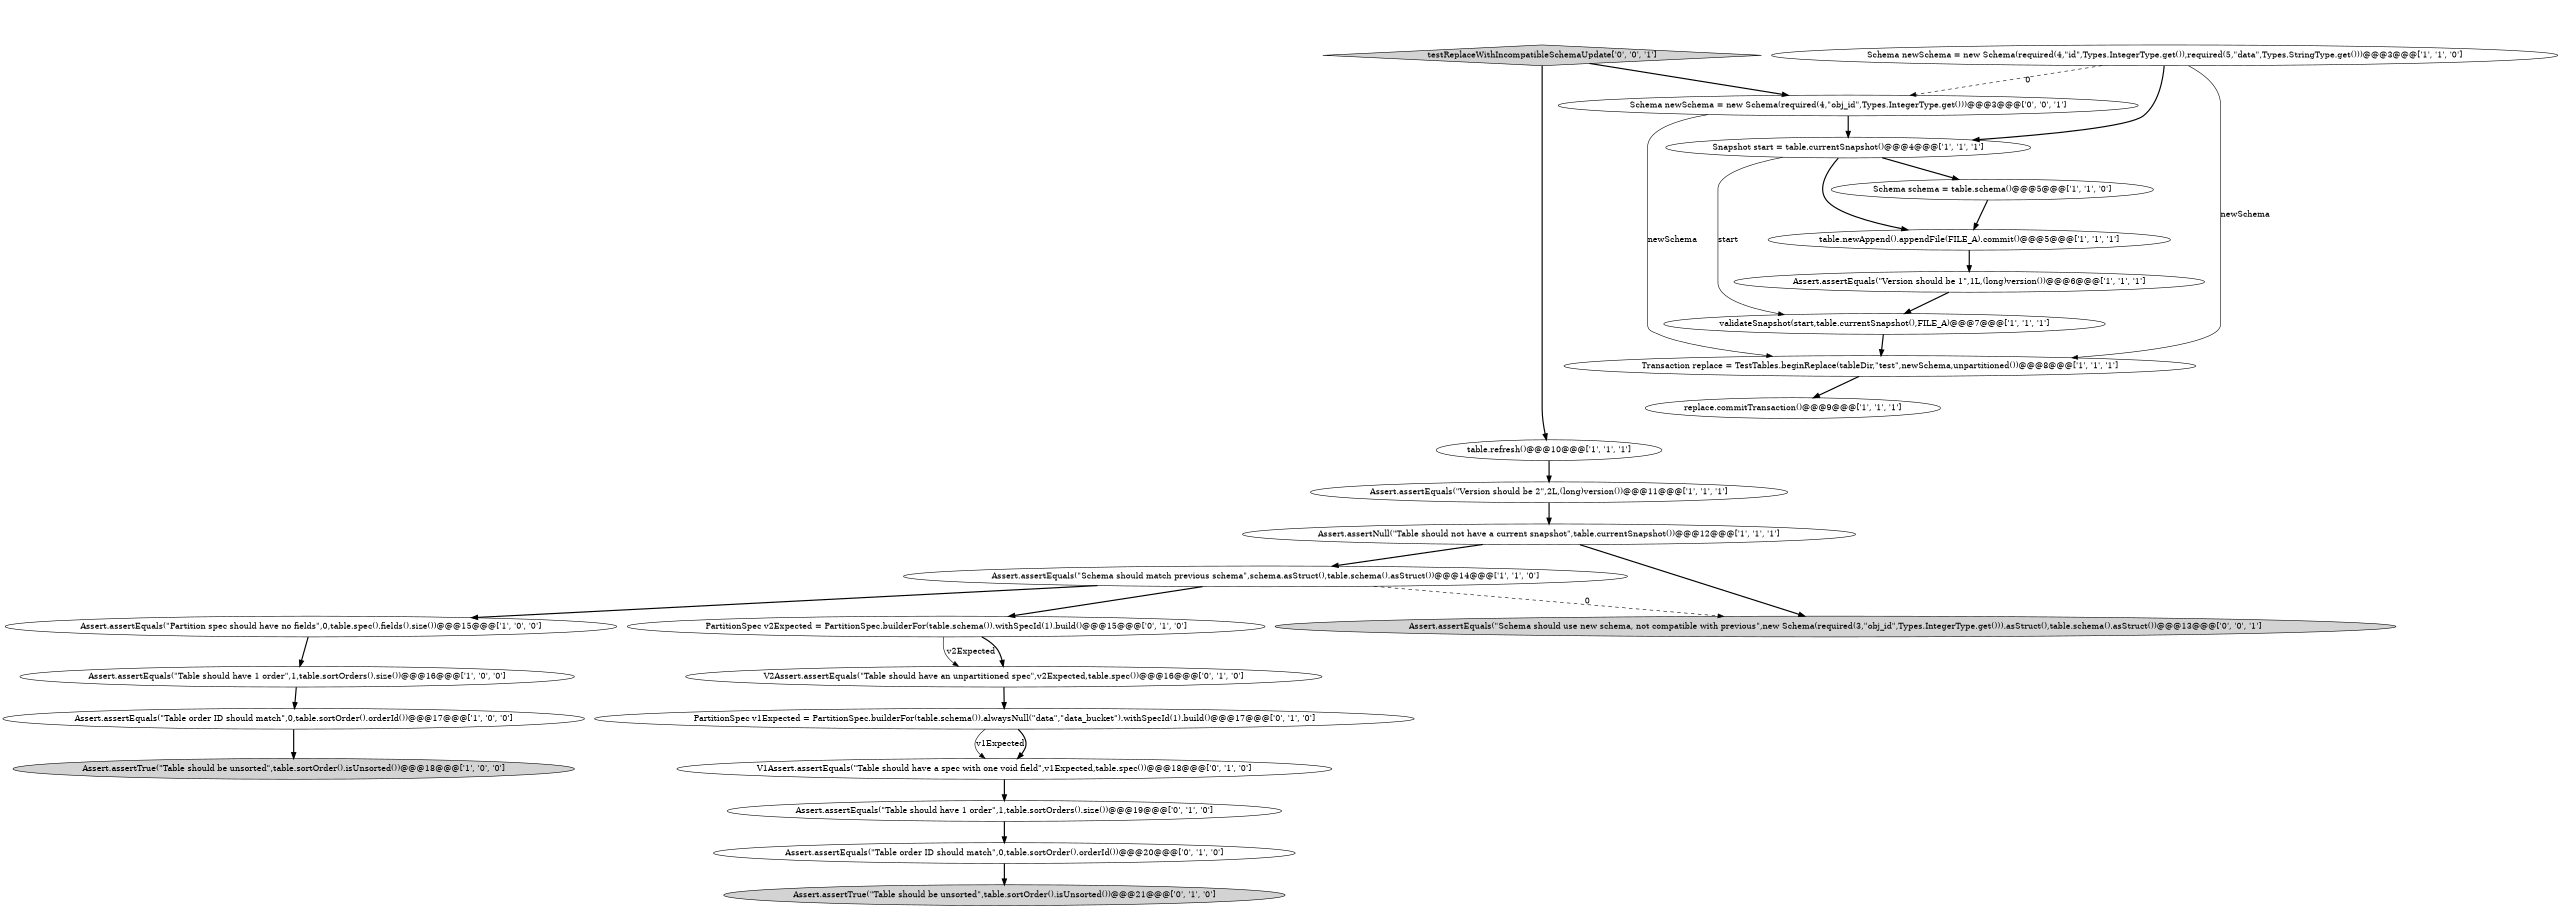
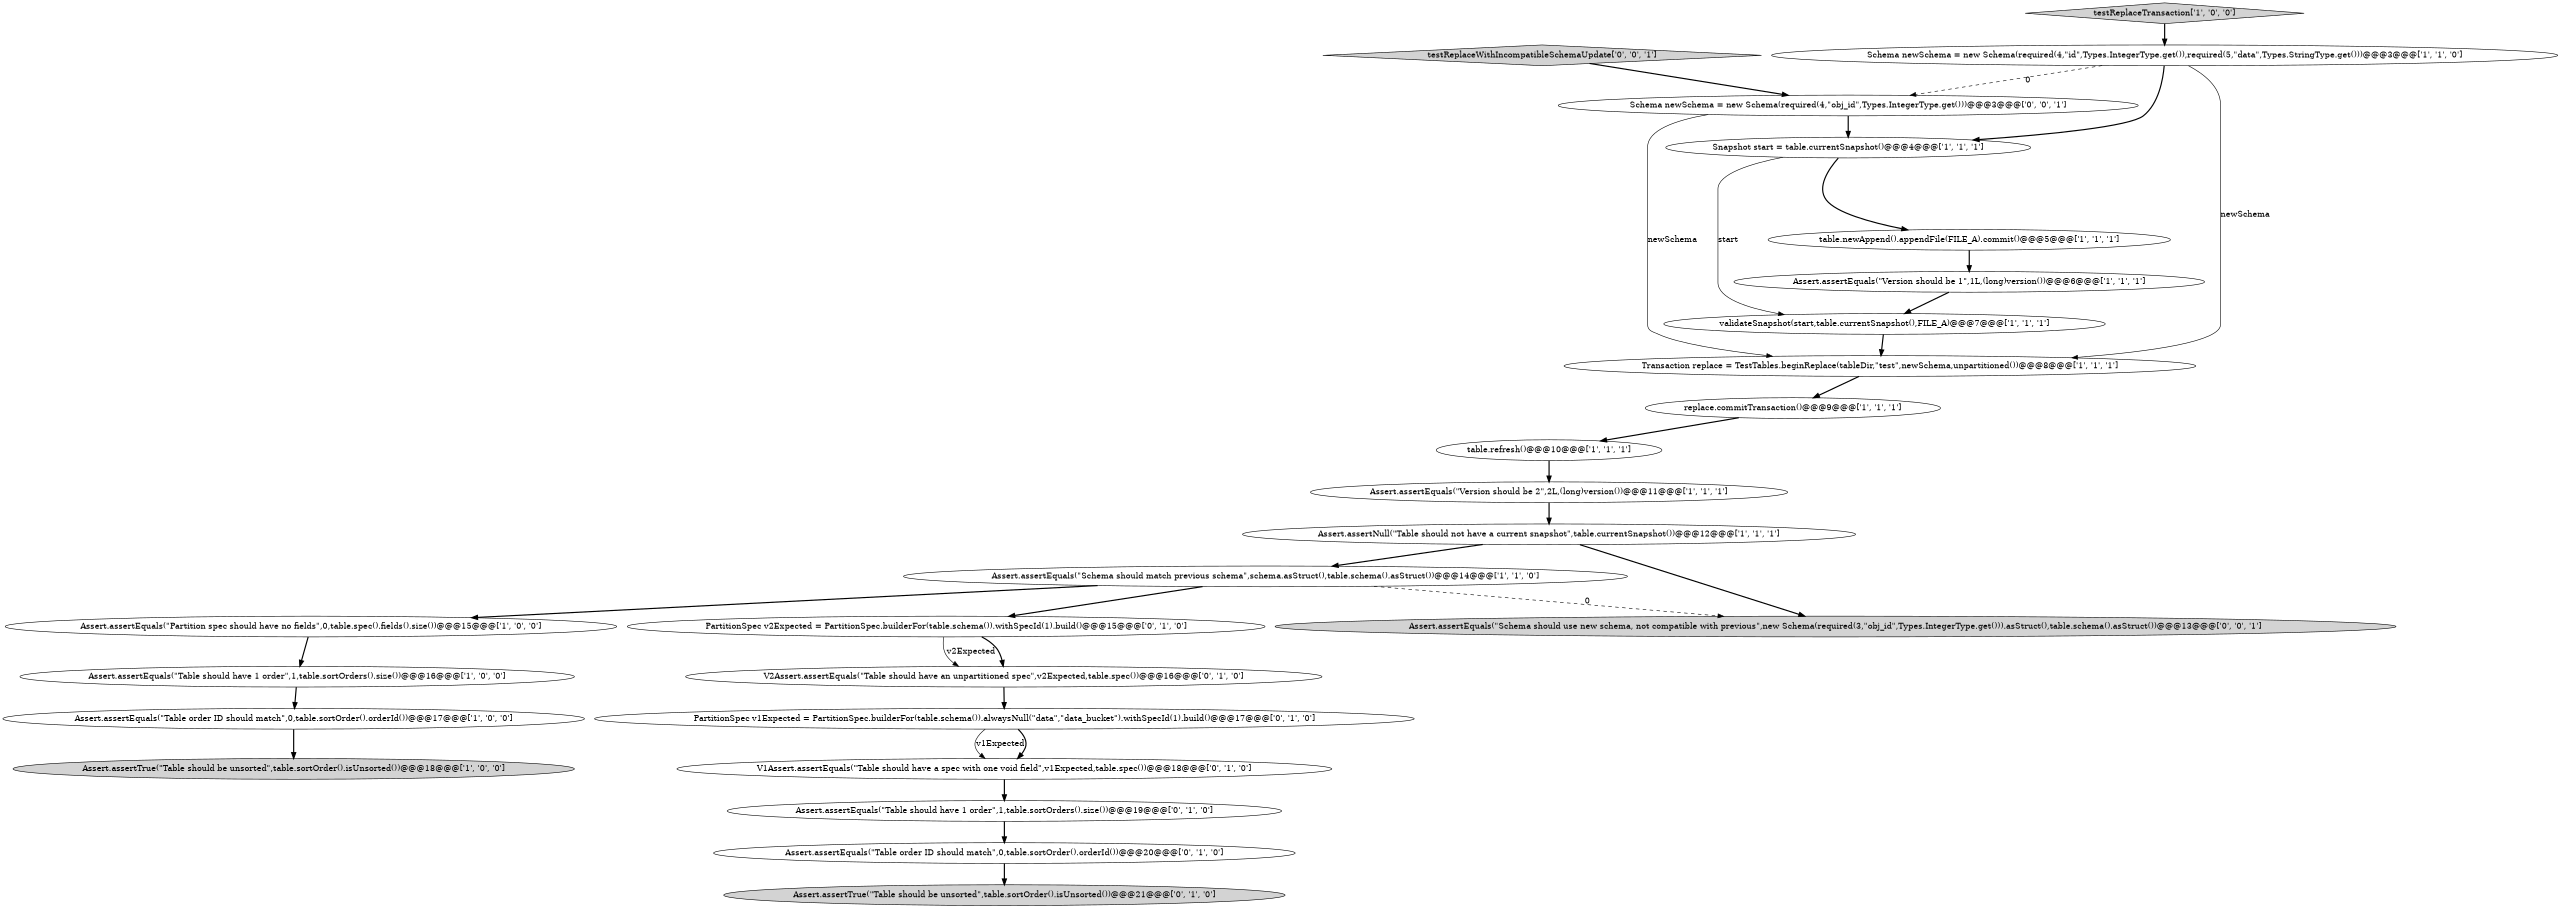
node "testReplaceTransaction['1', '0', '0']": added
node "Schema schema = table.schema()@@@5@@@['1', '1', '0']": removed
edge "testReplaceWithIncompatibleSchemaUpdate['0', '0', '1']" -> "table.refresh()@@@10@@@['1', '1', '1']": now "replace.commitTransaction()@@@9@@@['1', '1', '1']" -> "table.refresh()@@@10@@@['1', '1', '1']"
